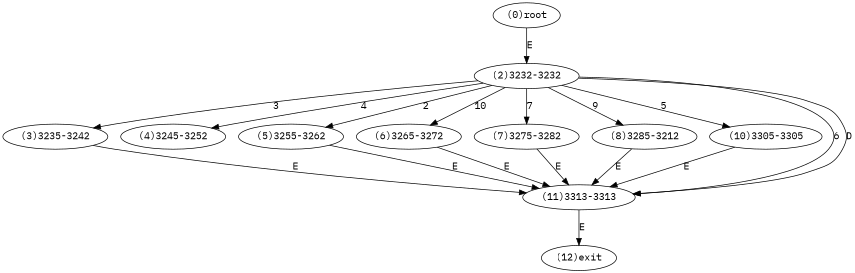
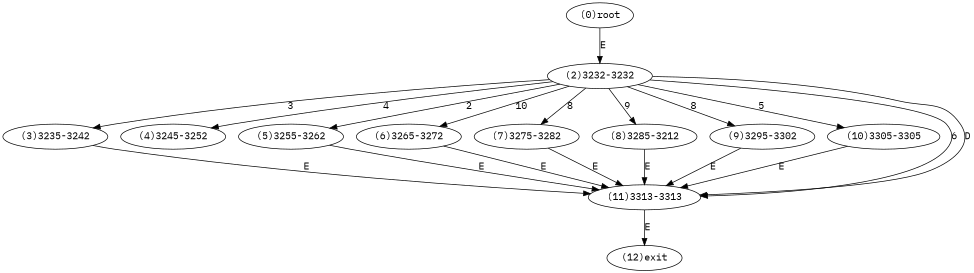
edge "(2)3232-3232" -> "(7)3275-3282": label "7" -> "8"
node "(9)3295-3302": added
